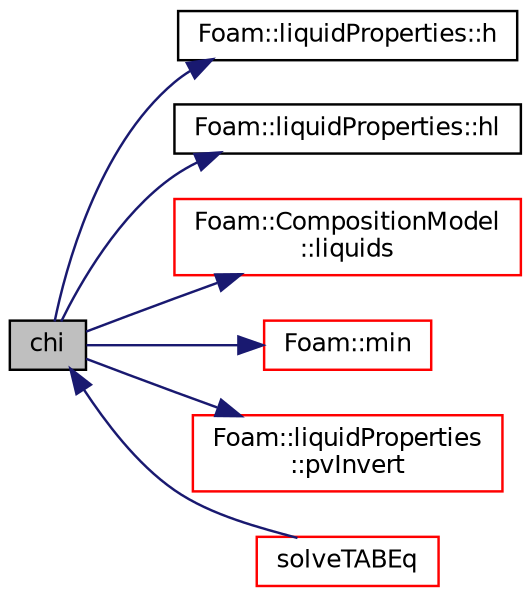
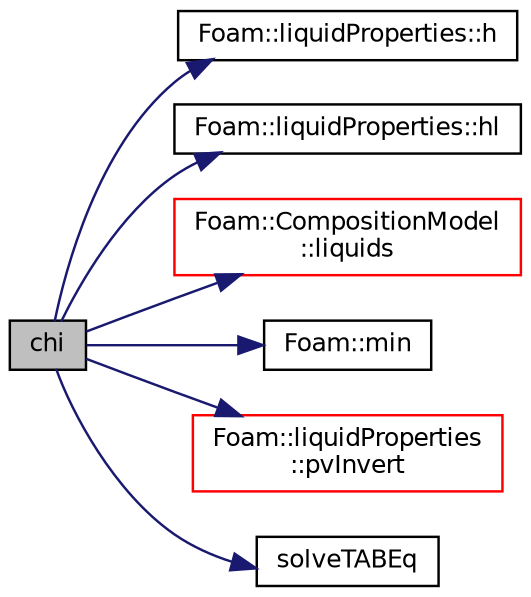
node "Foam::min": color red -> black
edge "solveTABEq" -> "chi": reversed
node "solveTABEq": color red -> black
